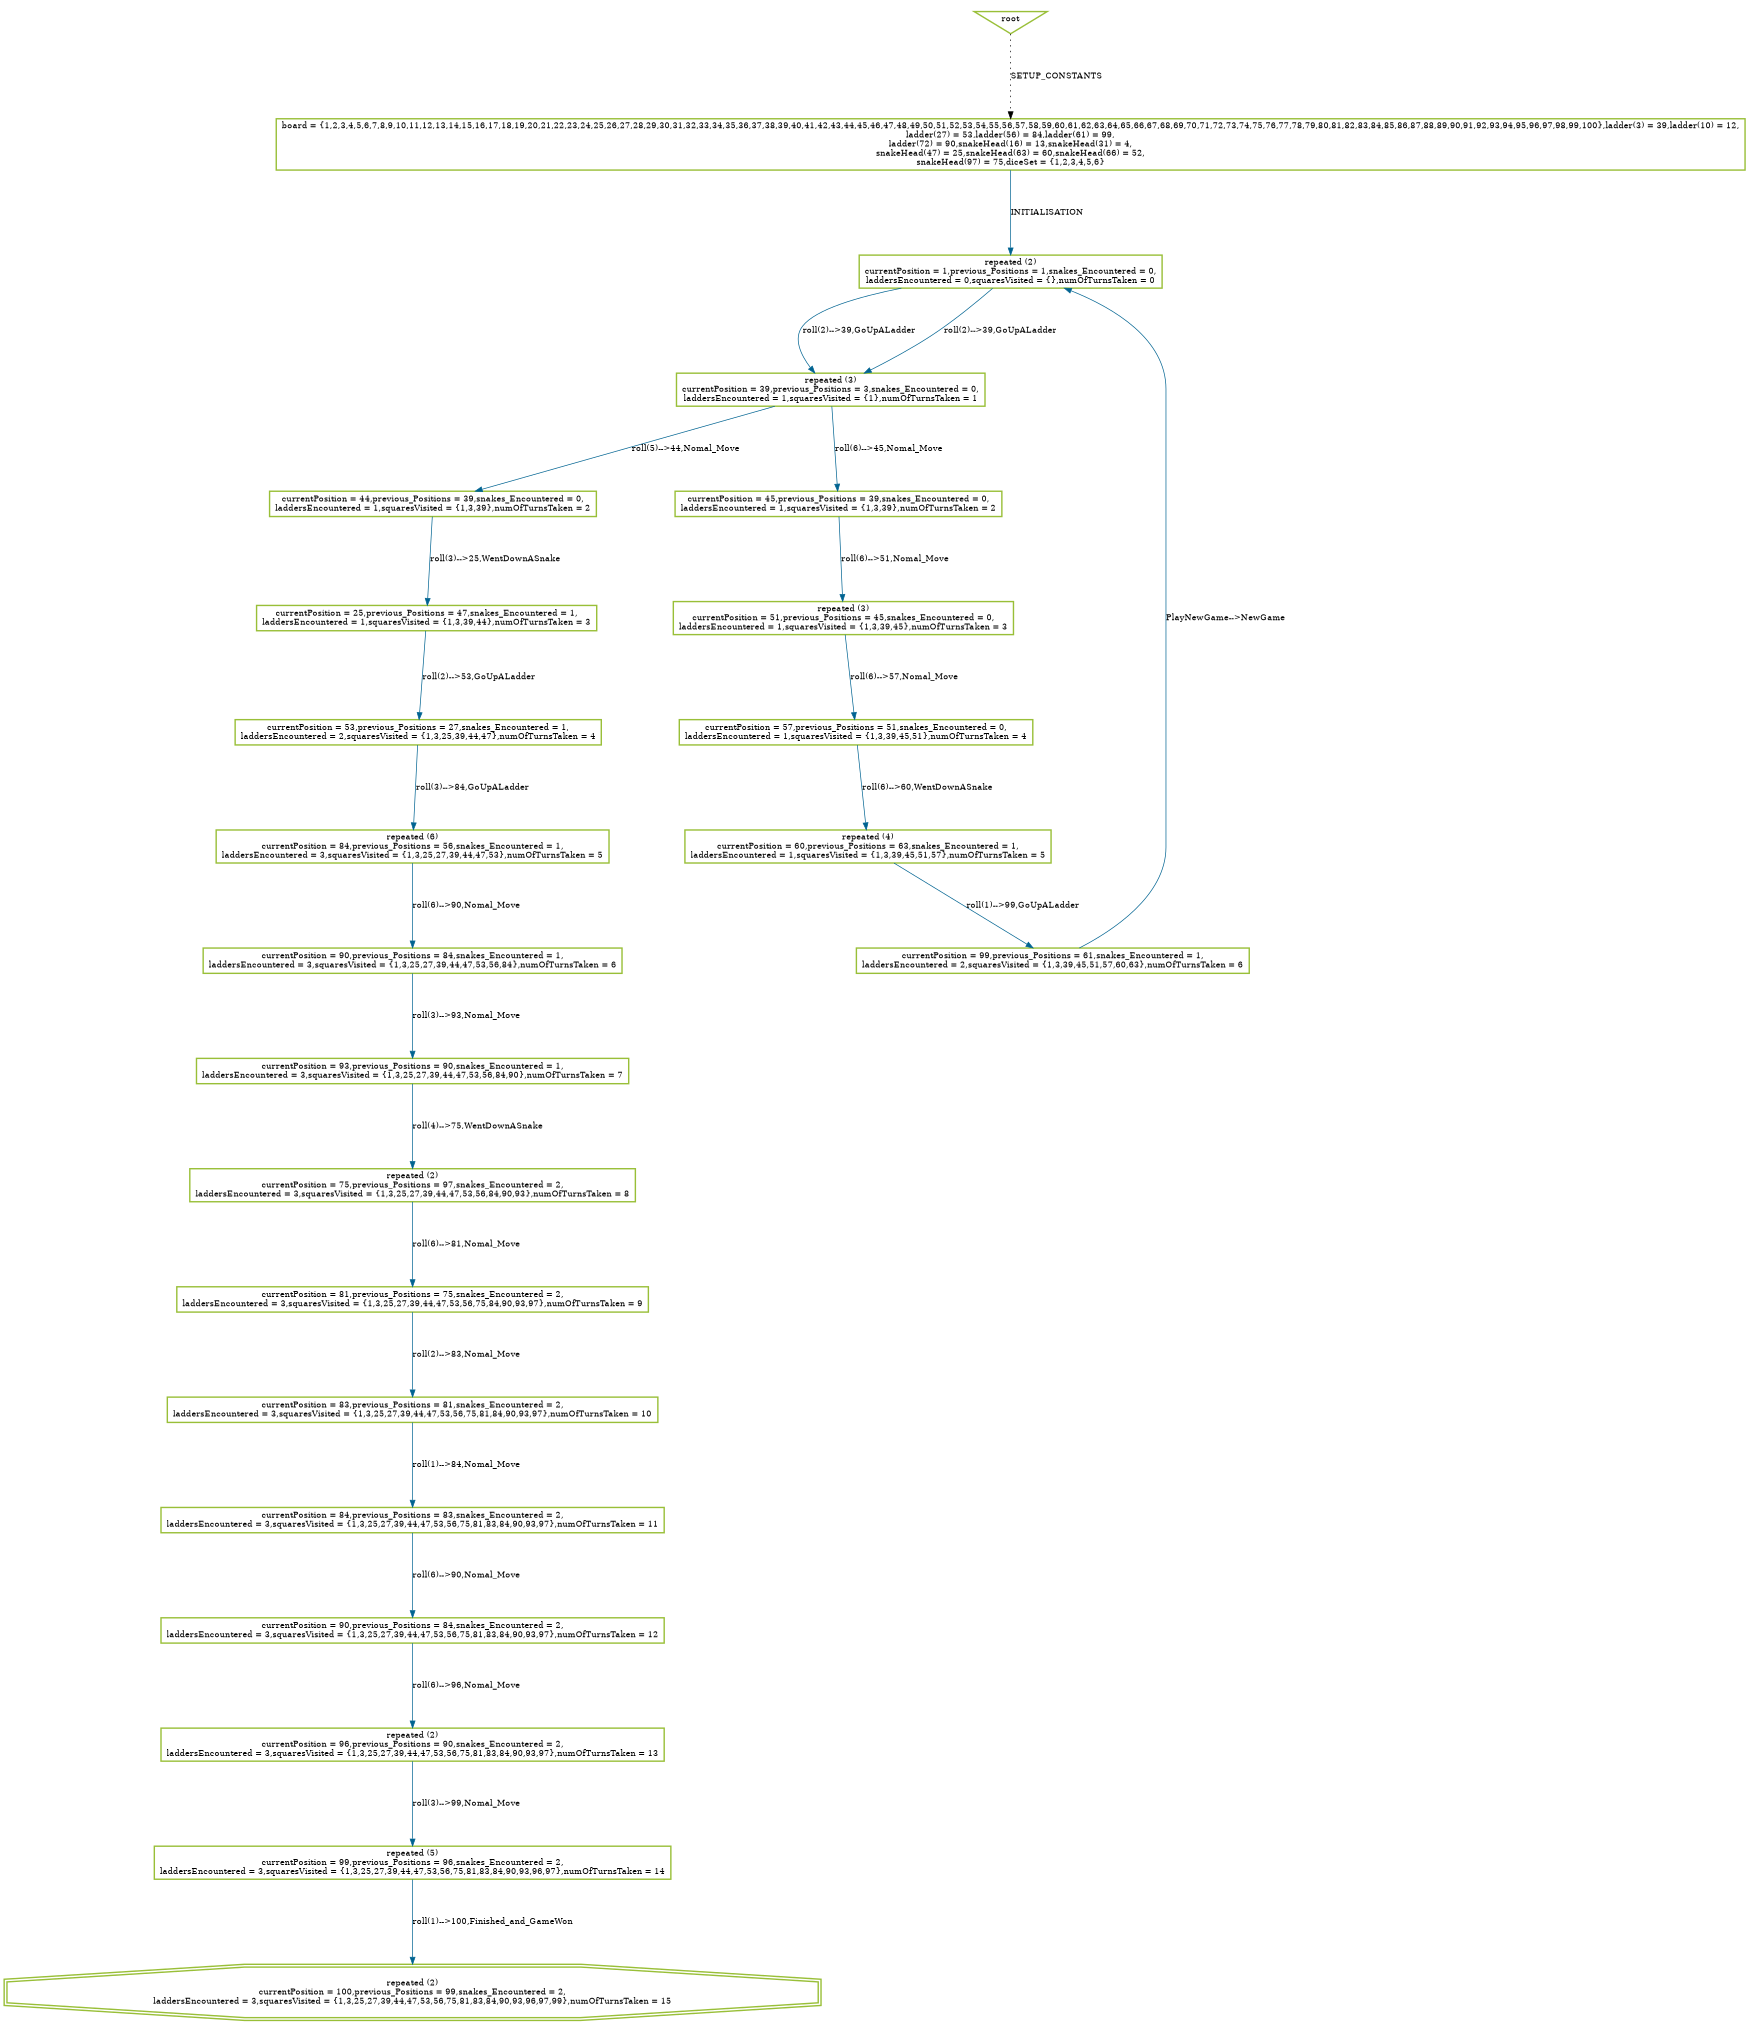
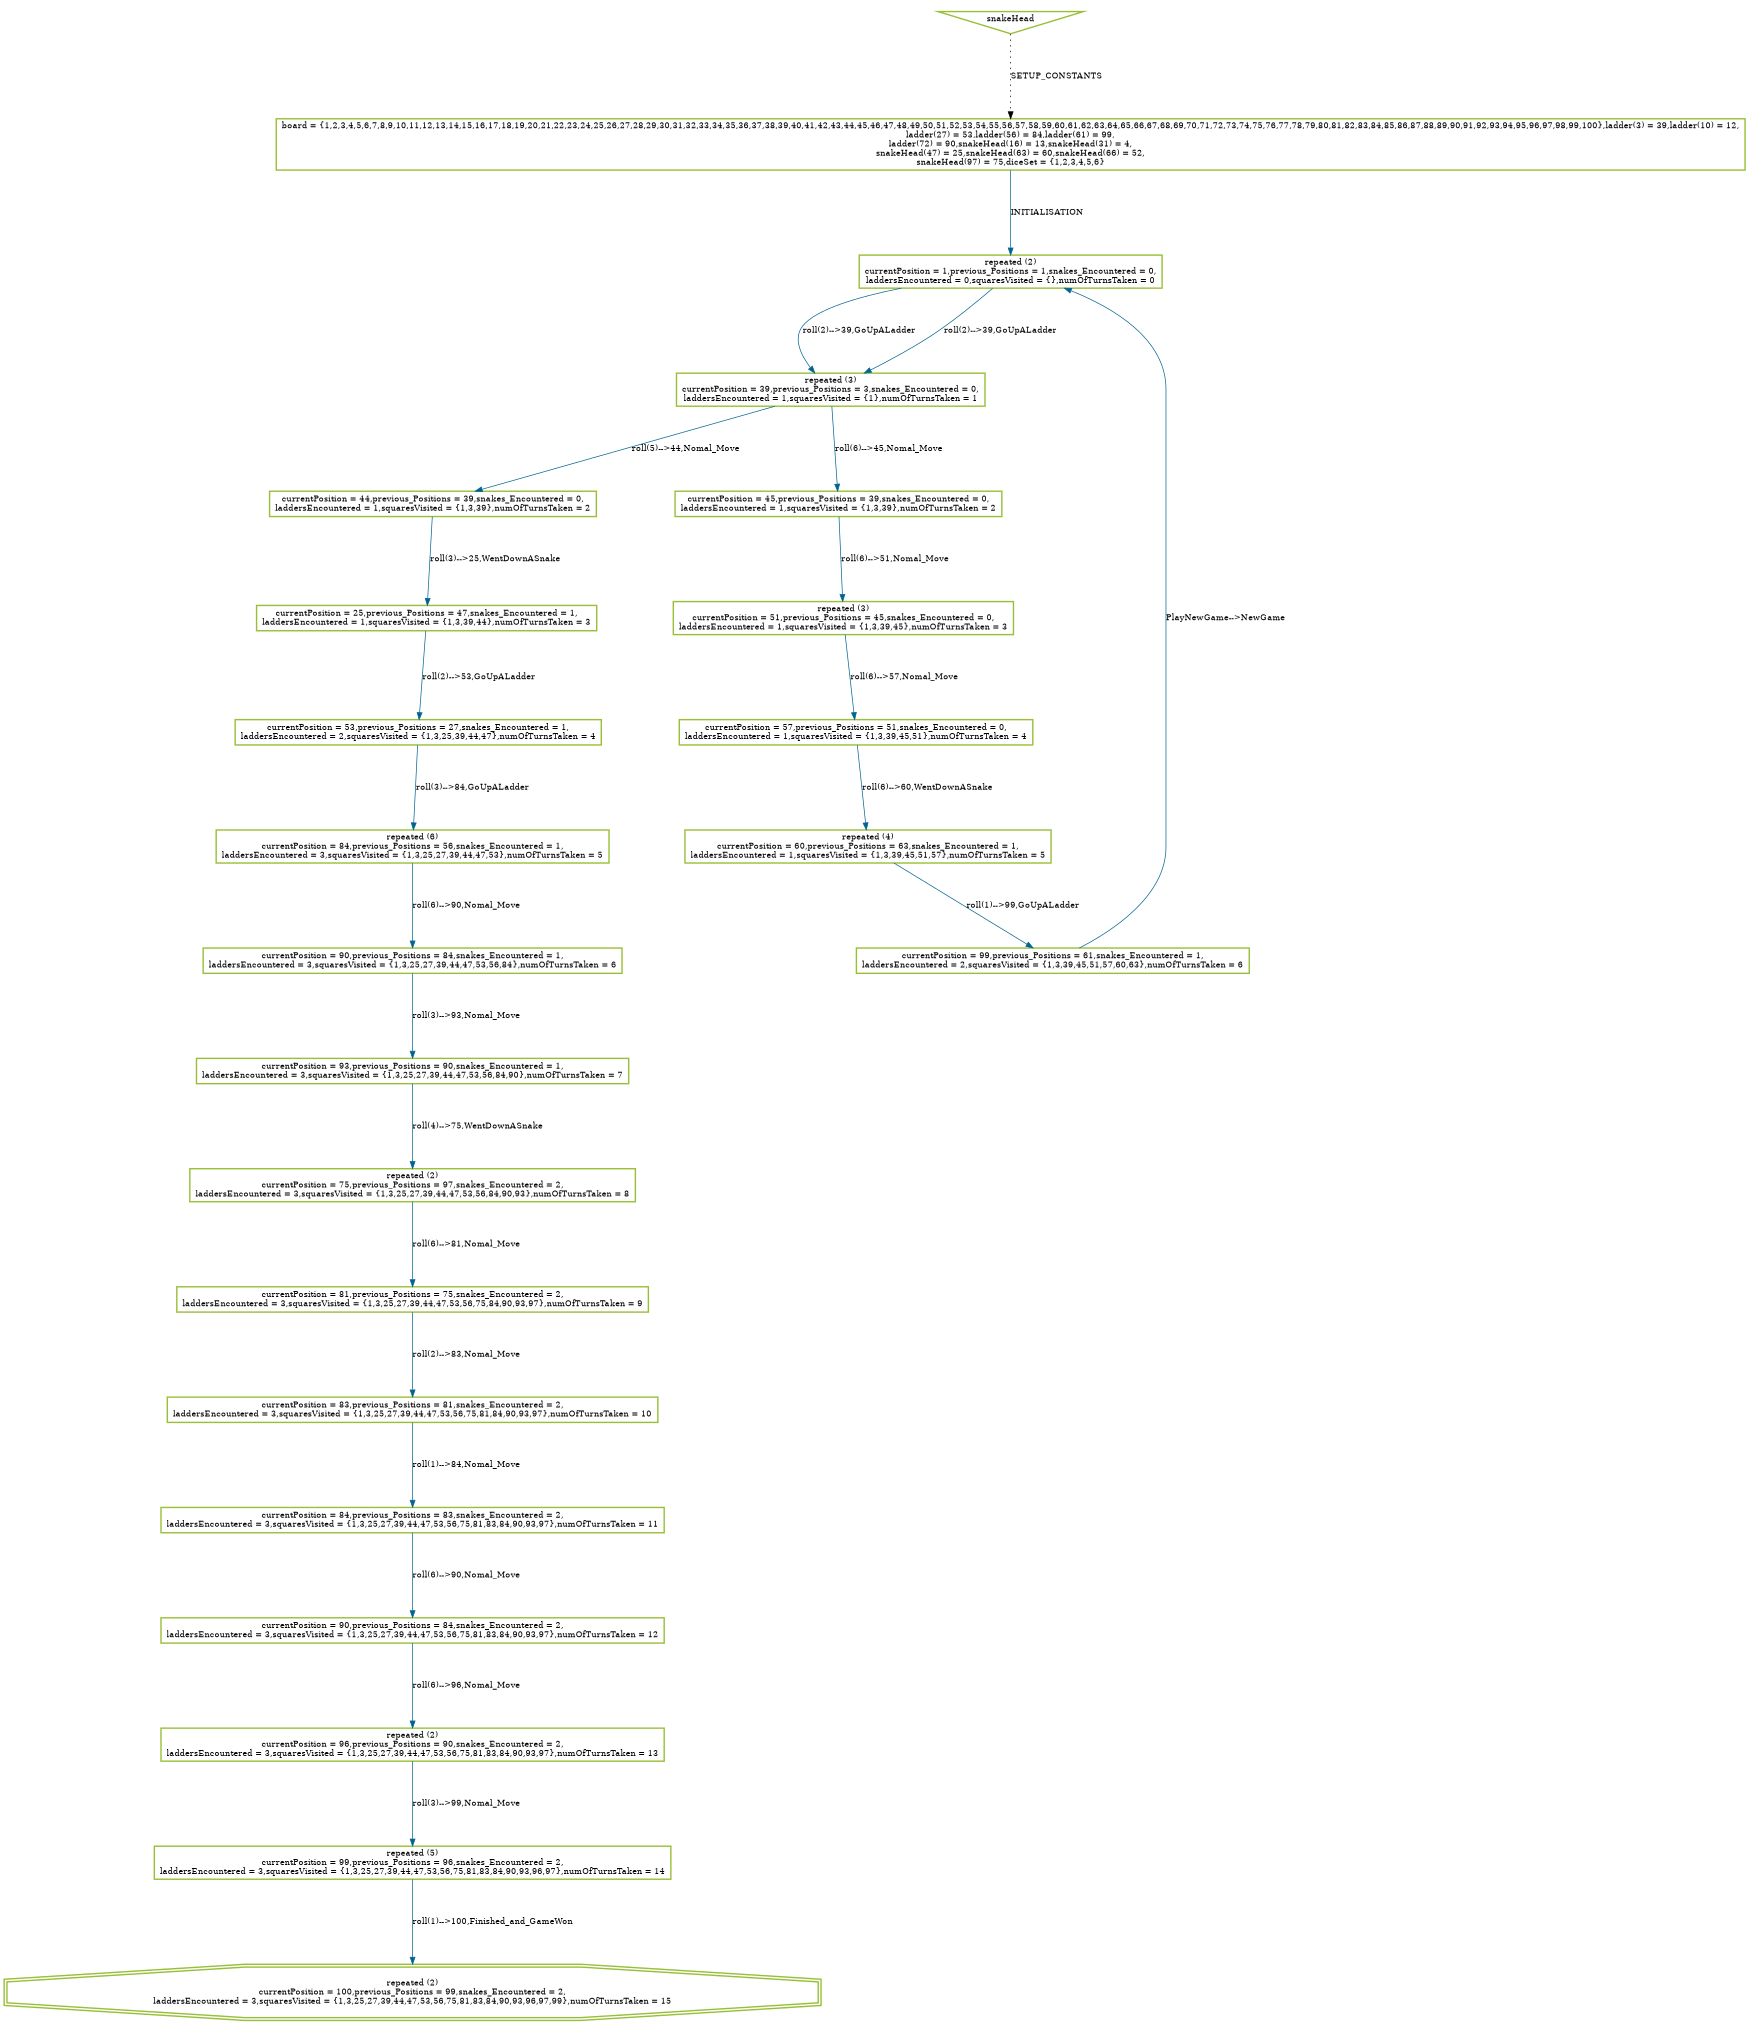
node "root": label "root" -> "snakeHead"
